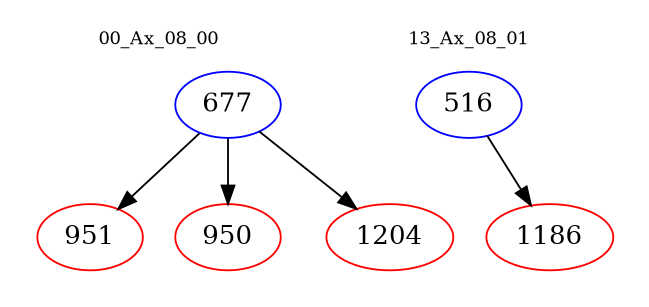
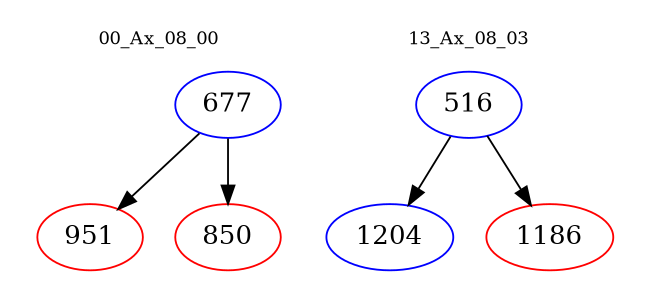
cluster "13_Ax_08_01": label "13_Ax_08_01" -> "13_Ax_08_03"
edge "677" -> "1204": now "516" -> "1204"
node "950": label "950" -> "850"
node "1204": color red -> blue
